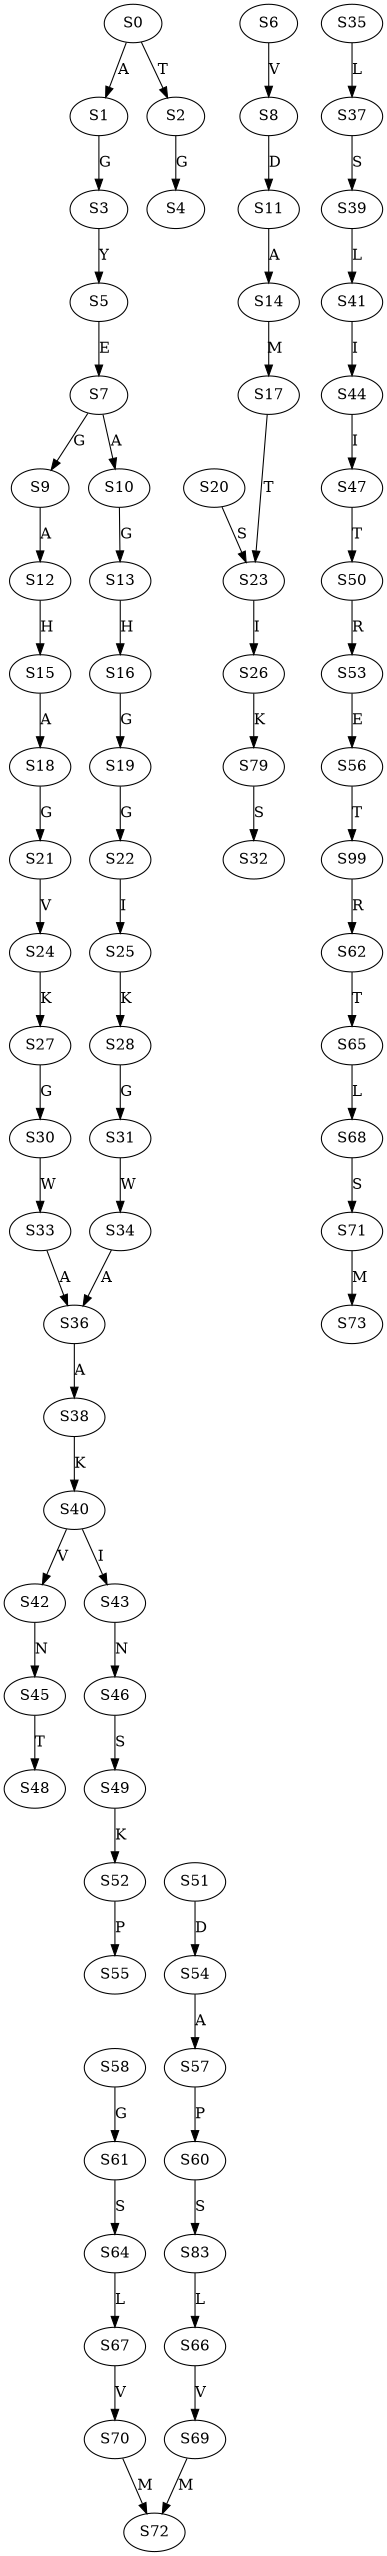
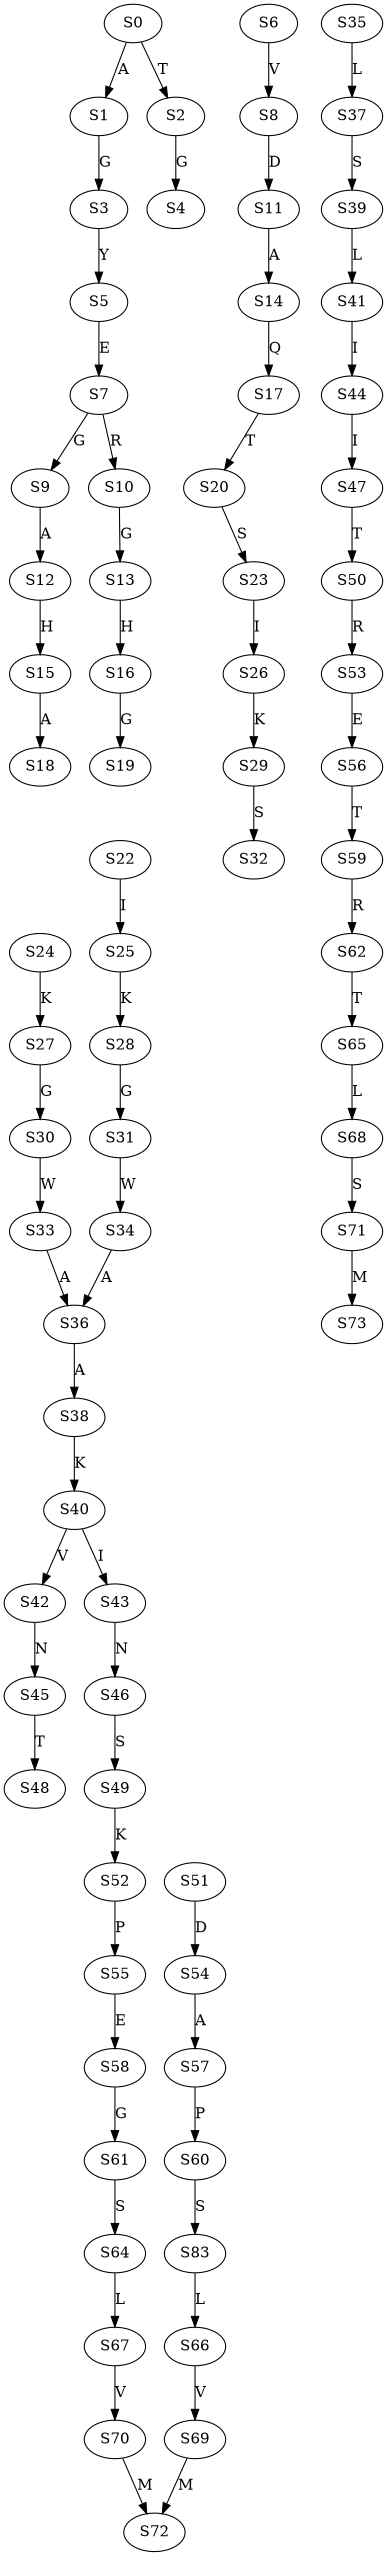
edge "S14" -> "S17": label "M" -> "Q"
edge "S7" -> "S10": label "A" -> "R"
edge "S17" -> "S23": now "S17" -> "S20"
node "S79": label "S79" -> "S29"
edge "S19" -> "S22": removed, label "G"
node "S21": removed
node "S99": label "S99" -> "S59"
edge "S55" -> "S58": added, label "E"
